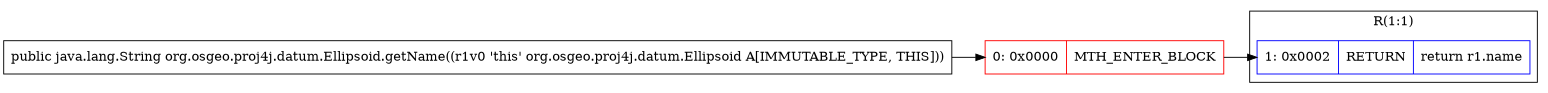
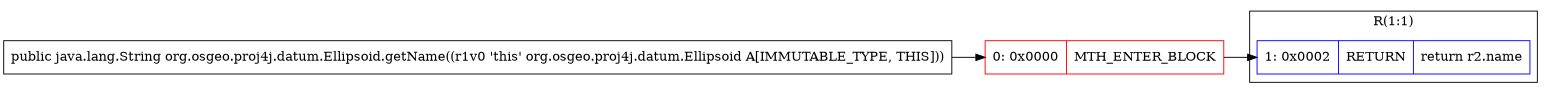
node "1: 0x0002": text "return r1.name" -> "return r2.name"
